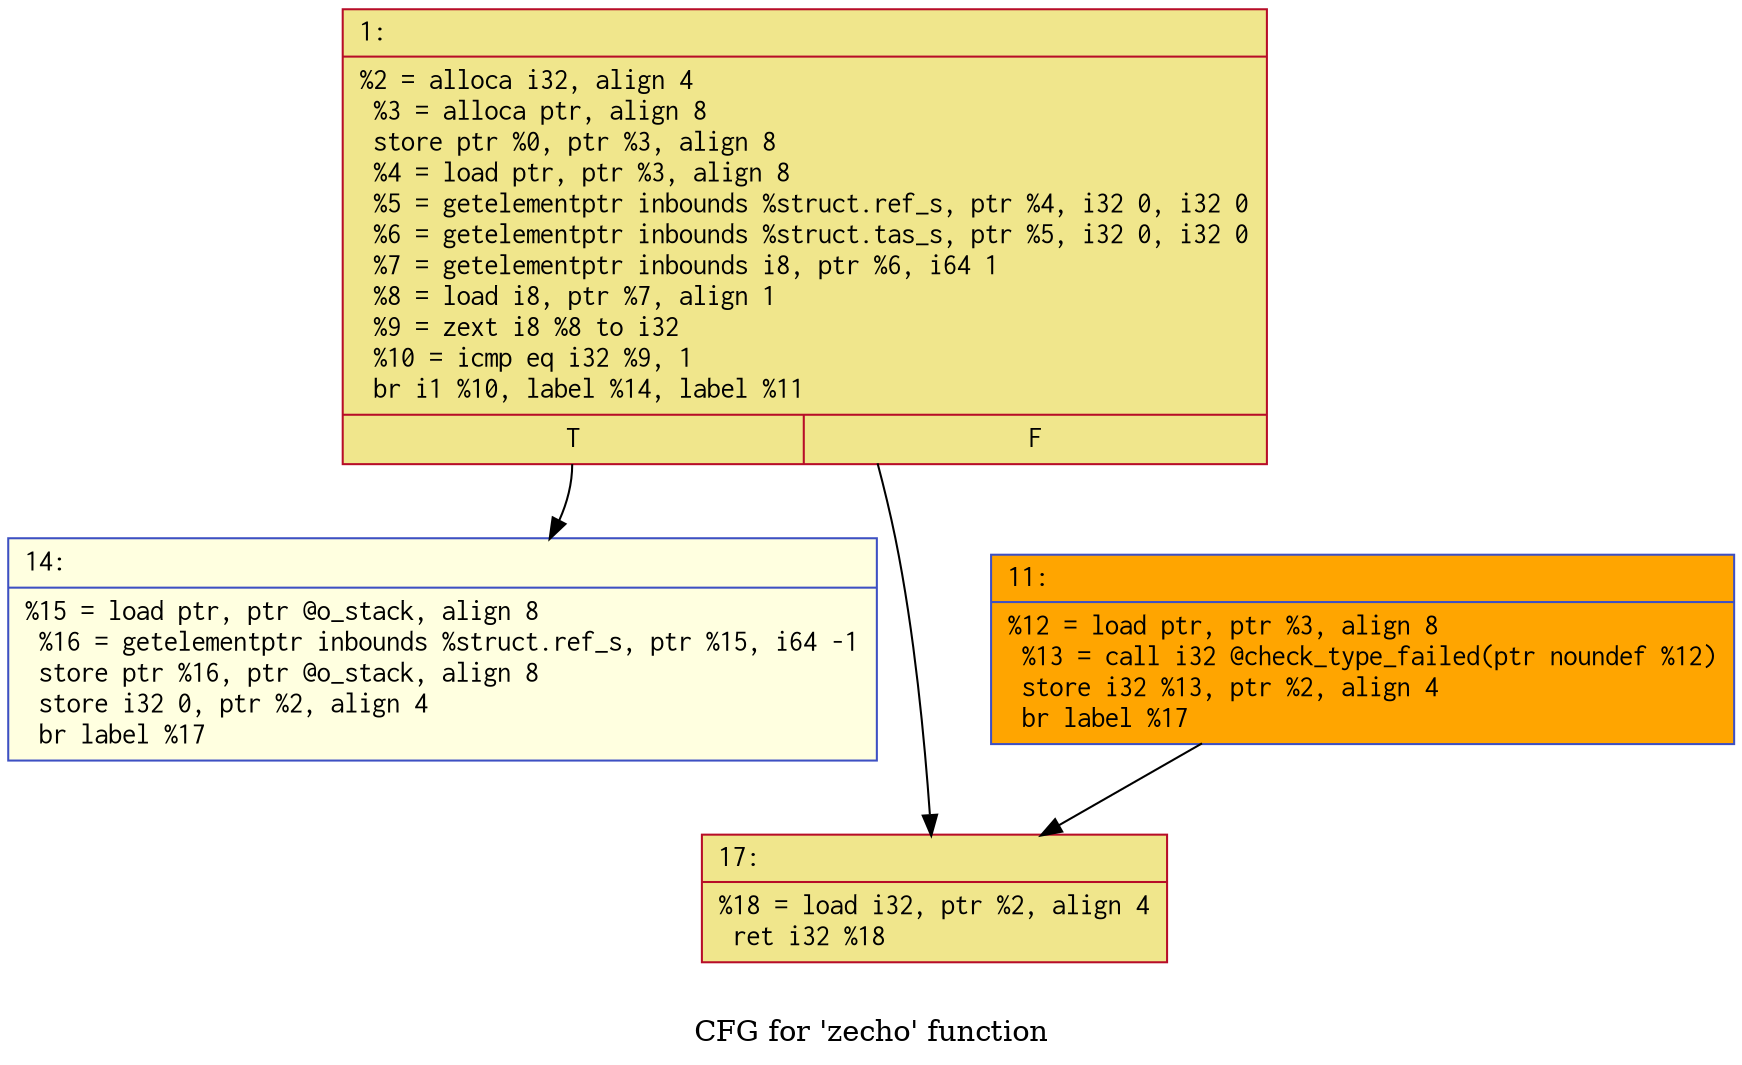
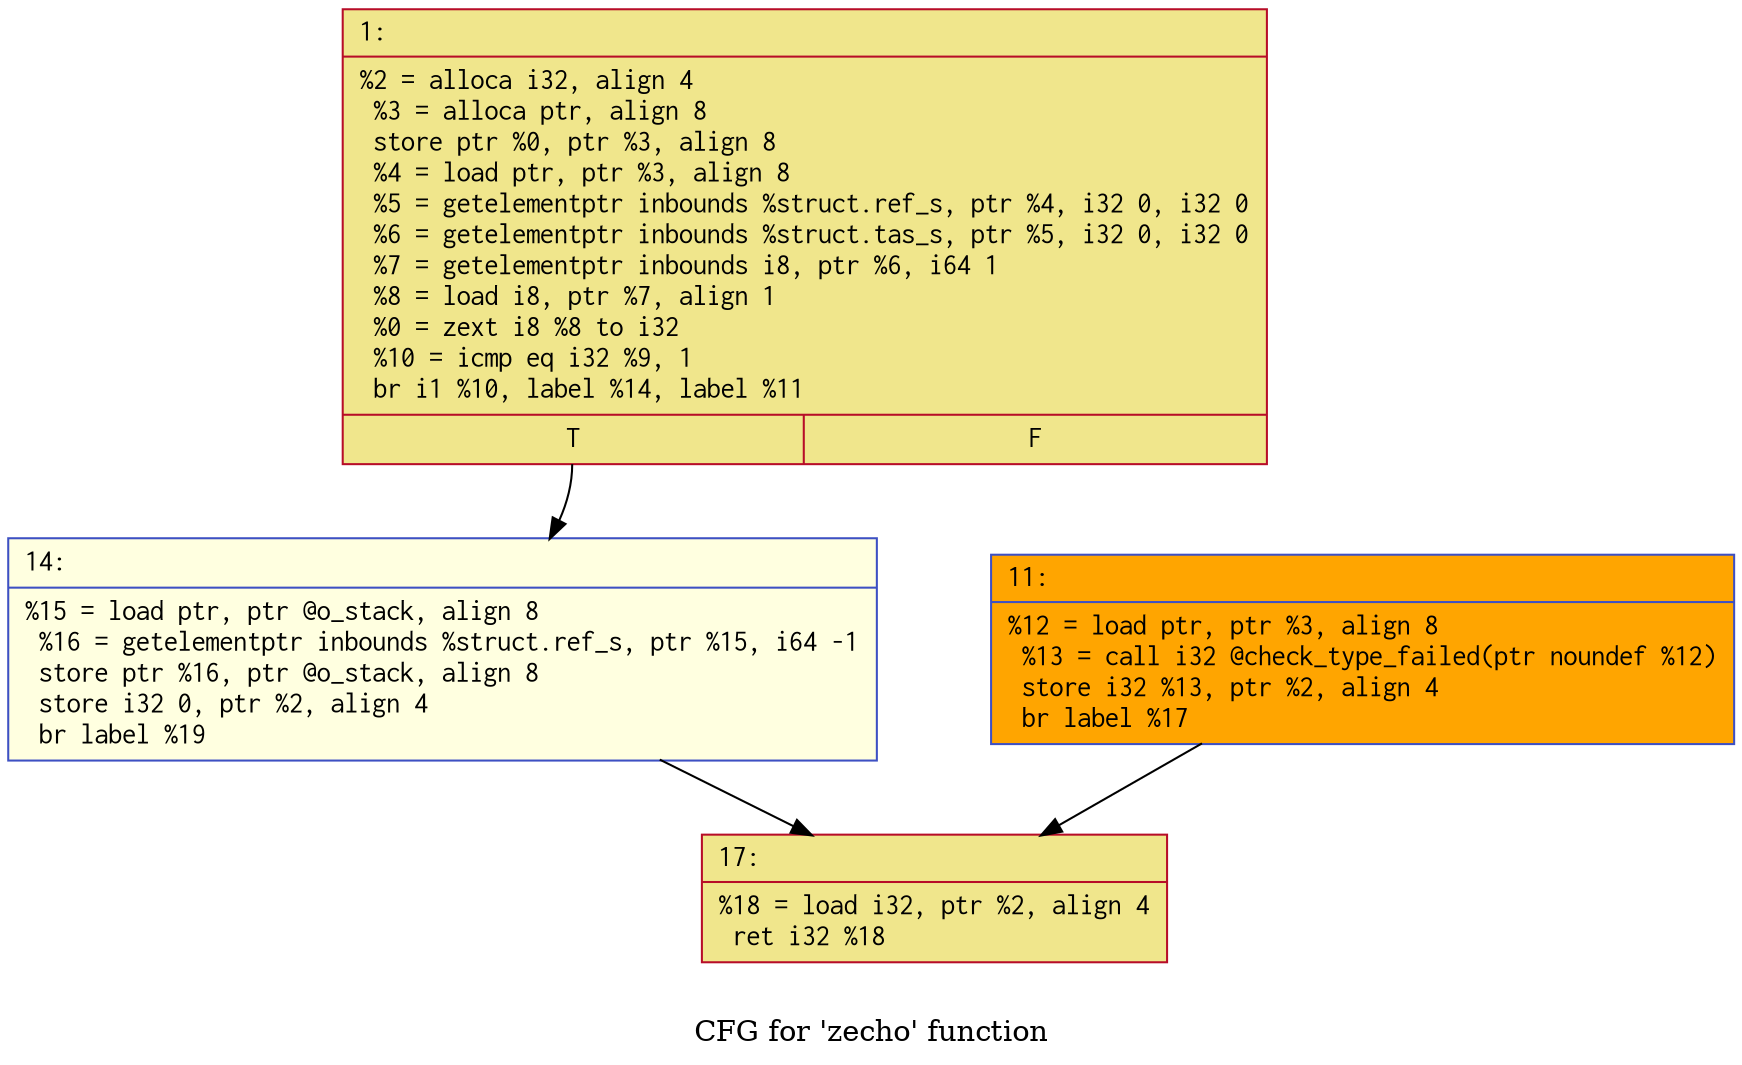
node "1:": text "%9 = zext i8 %8 to i32" -> "%0 = zext i8 %8 to i32"
edge "1:" -> "17:": now "14:" -> "17:"
node "14:": text "br label %17" -> "br label %19"
